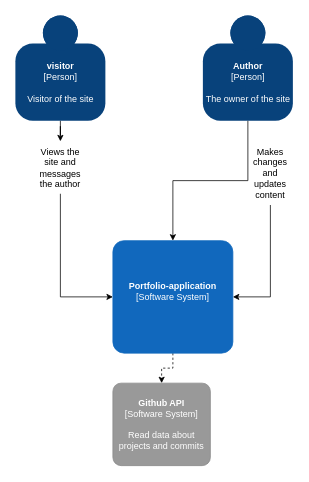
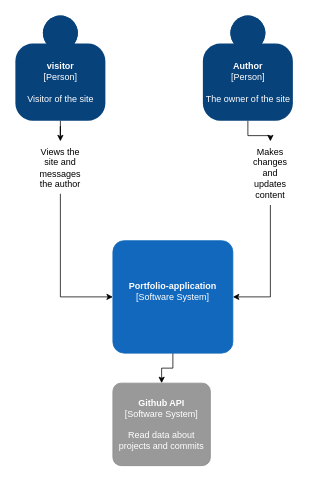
edge "Author [Person] The owner of the site" -> "Portfolio-application [Software System]": now "Author [Person] The owner of the site" -> "Makes changes and updates content"
edge "Portfolio-application [Software System]" -> "Github API [Software System] Read data about projects and commits": style dashed -> solid
